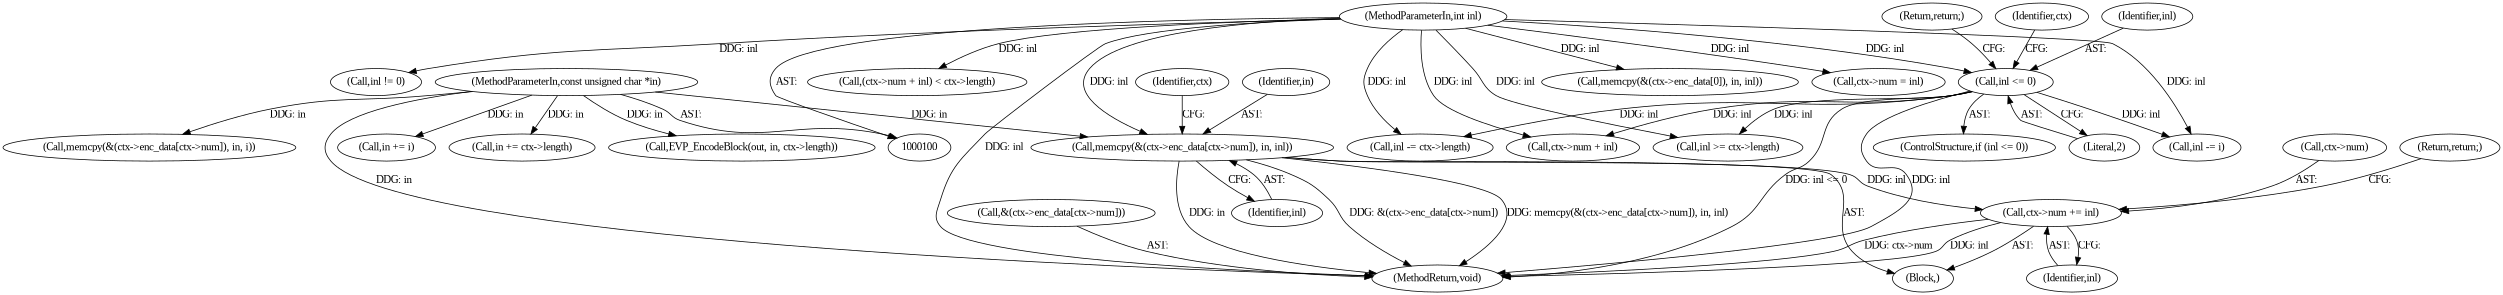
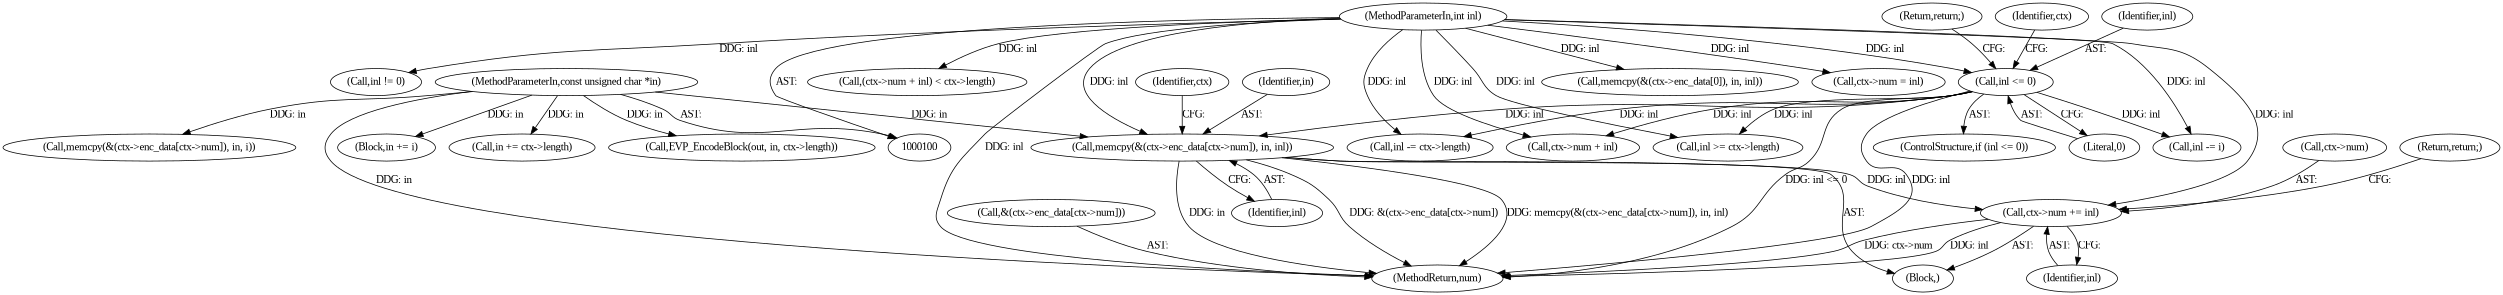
edge "(MethodParameterIn,int inl)" -> "(Call,ctx->num += inl)": added, label "DDG: inl"
edge "(Call,inl <= 0)" -> "(Call,memcpy(&(ctx->enc_data[ctx->num]), in, inl))": added, label "DDG: inl"
node "(Call,in += i)": label "(Call,in += i)" -> "(Block,in += i)"
node "(Literal,2)": label "(Literal,2)" -> "(Literal,0)"
node "(MethodReturn,void)": label "(MethodReturn,void)" -> "(MethodReturn,num)"
